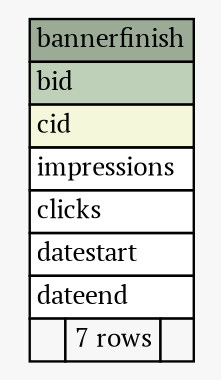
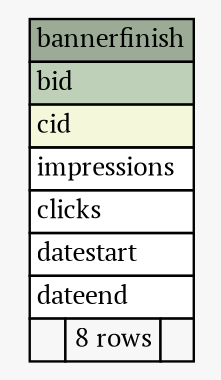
node "bannerfinish": text "7 rows" -> "8 rows"
